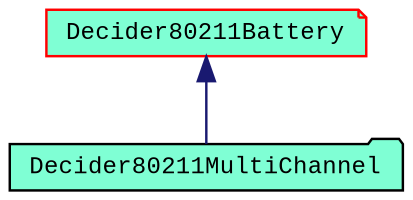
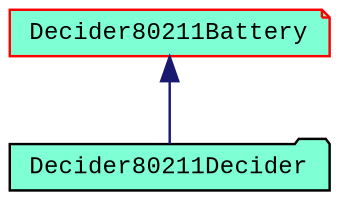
node "Decider80211MultiChannel": label "Decider80211MultiChannel" -> "Decider80211Decider"
